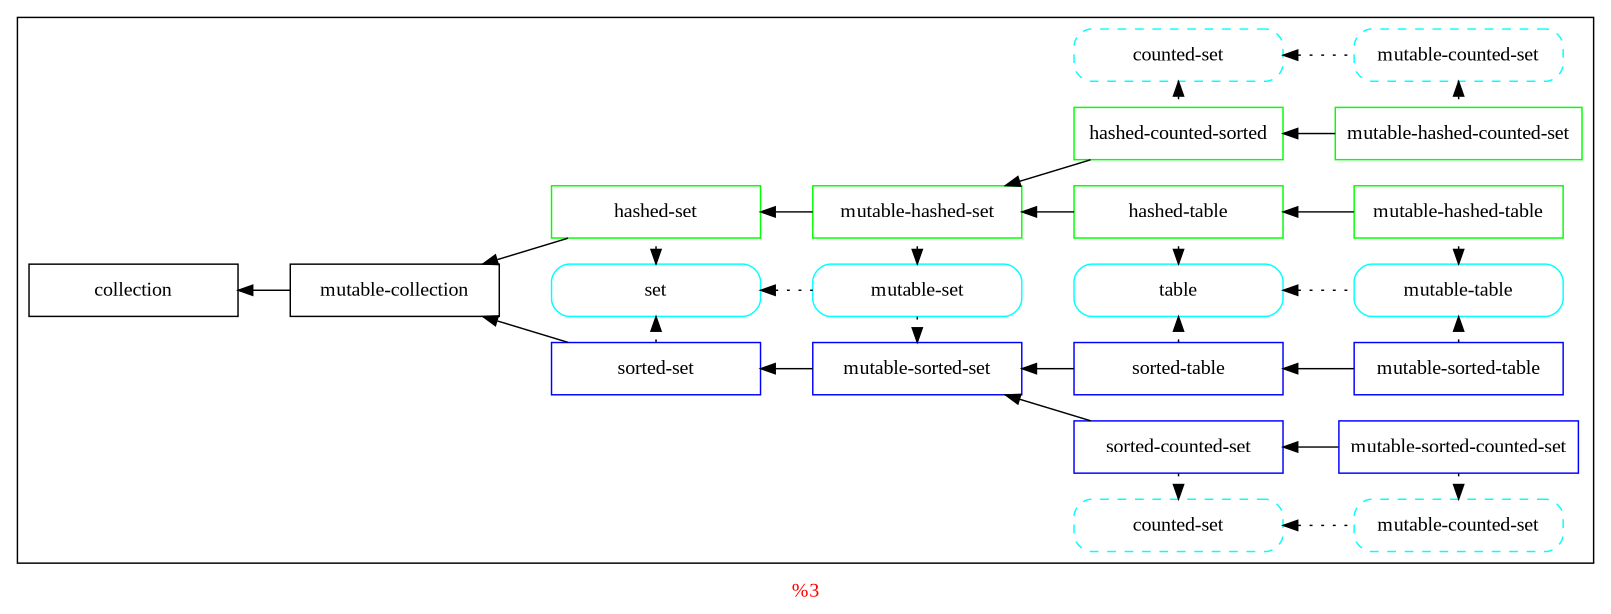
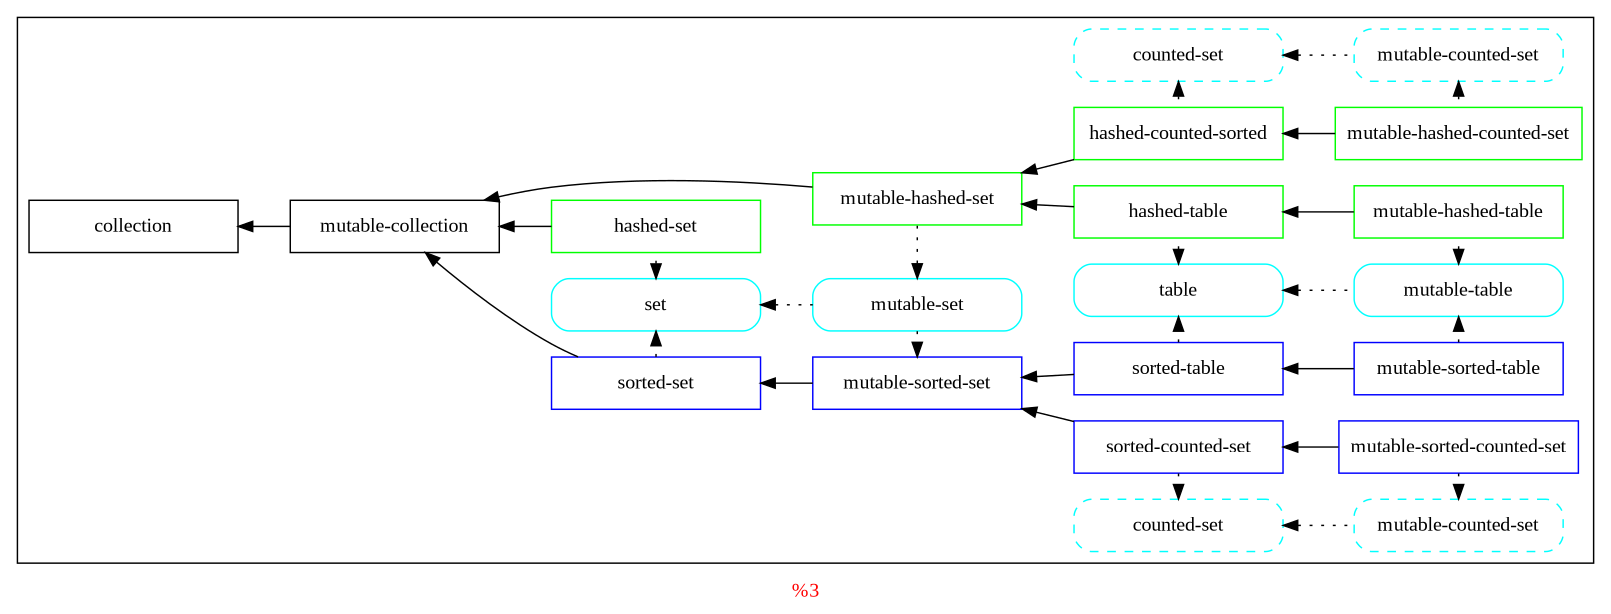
edge "mutable-hashed-set" -> "hashed-set": now "mutable-hashed-set" -> "mutable-collection"
